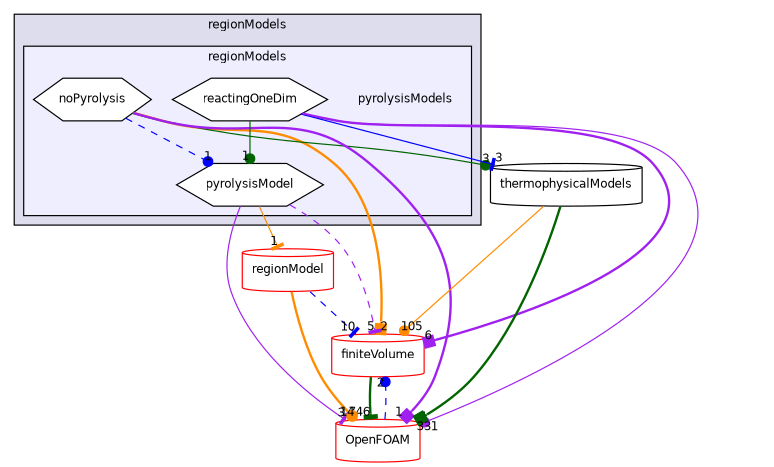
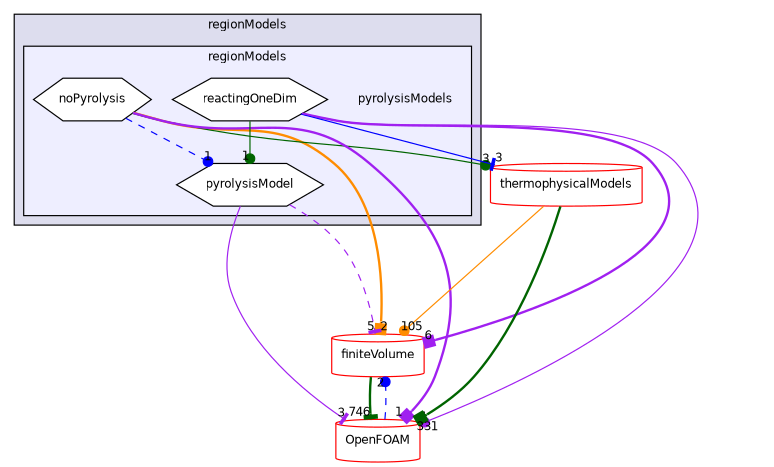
node "thermophysicalModels": color black -> red
node "regionModel": removed
